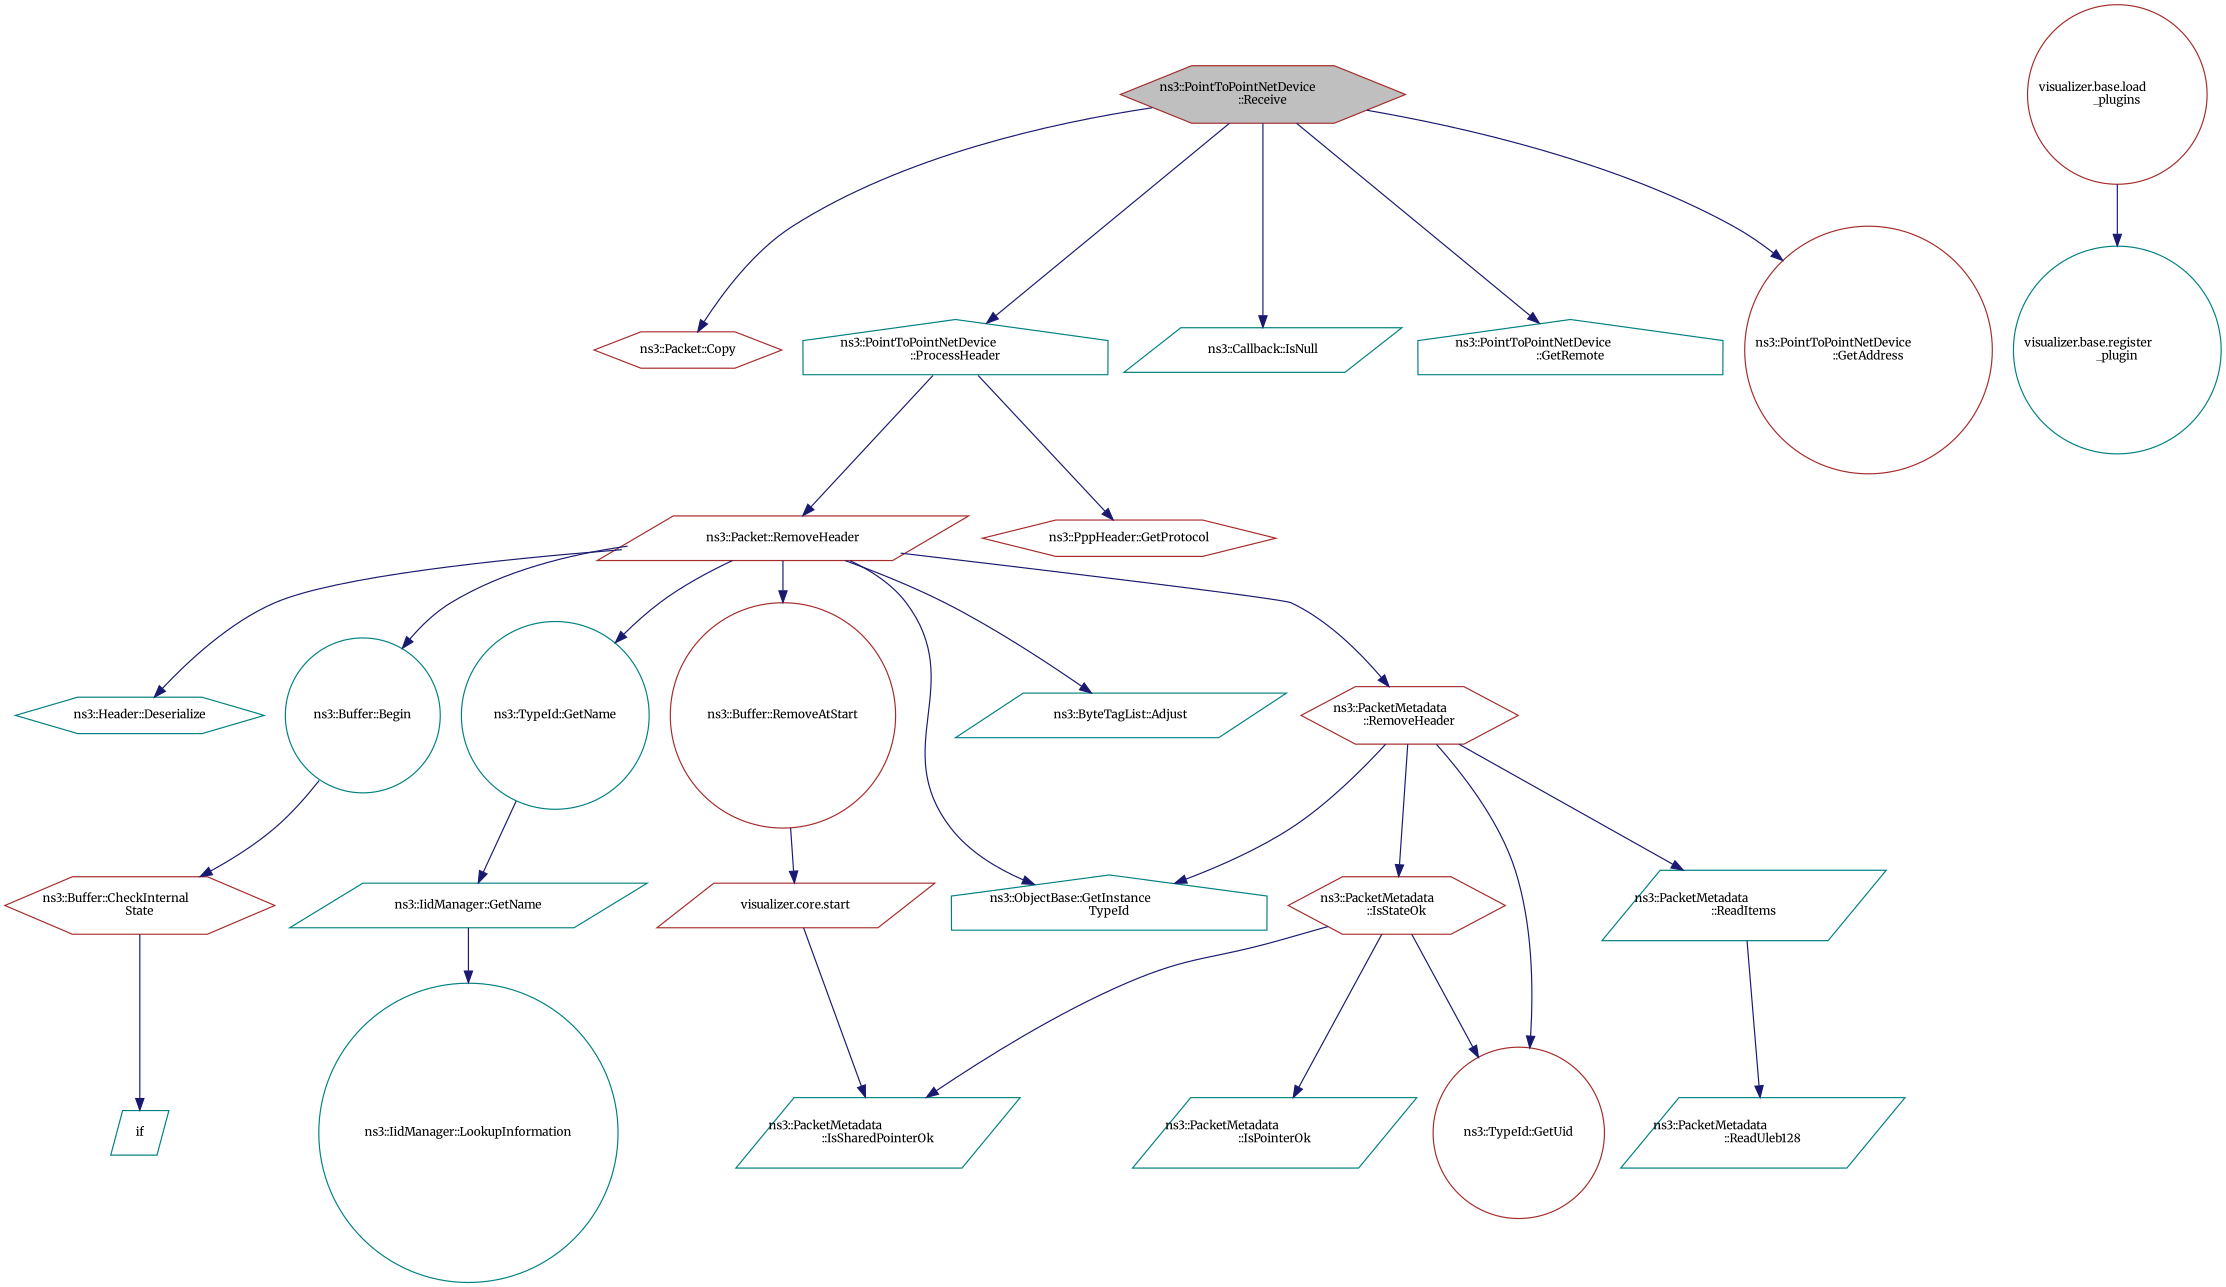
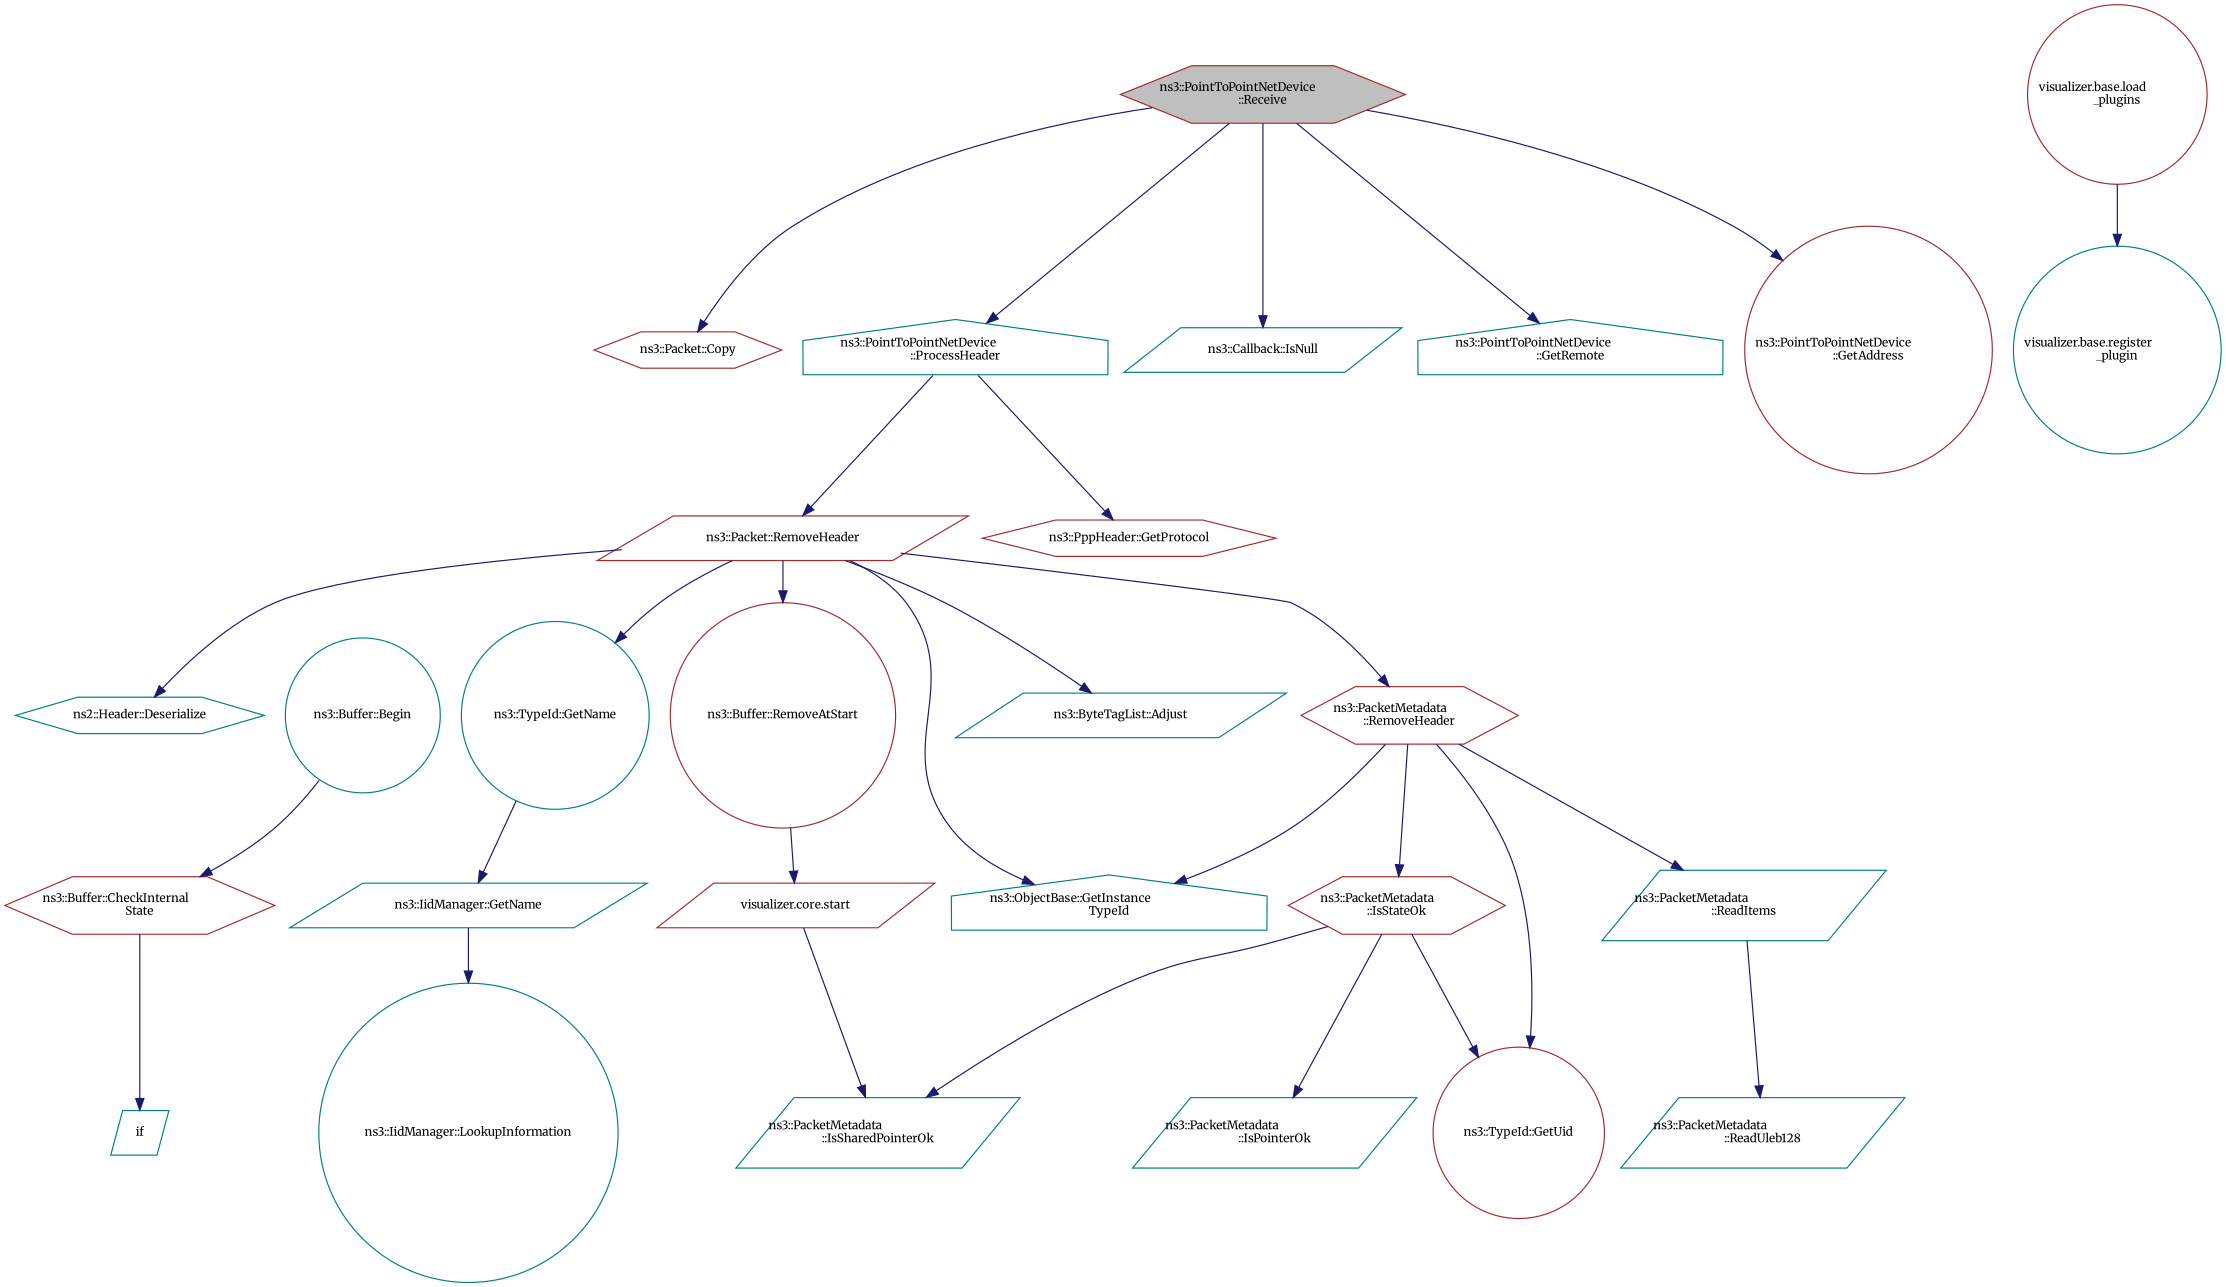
edge "ns3::Packet::RemoveHeader" -> "ns3::Buffer::Begin": removed
node "ns3::Header::Deserialize": label "ns3::Header::Deserialize" -> "ns2::Header::Deserialize"
